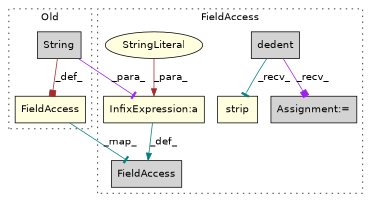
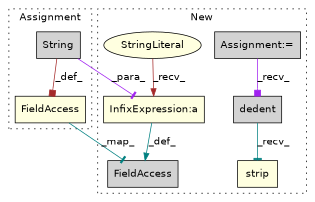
cluster "Old": label "Old" -> "Assignment"
cluster "FieldAccess": label "FieldAccess" -> "New"
edge "dedent" -> "Assignment:=": reversed
edge "StringLiteral" -> "InfixExpression:a": label "_para_" -> "_recv_"
